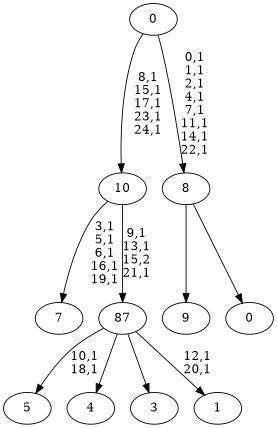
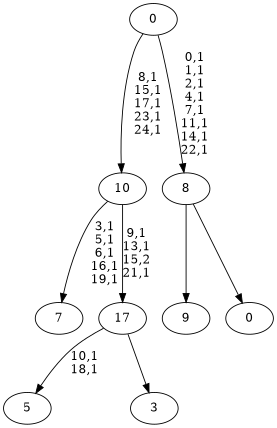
node "87": label "87" -> "17"
node "4": removed
node "1": removed
